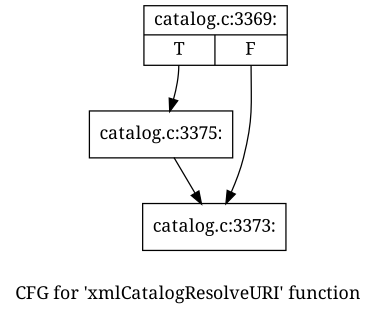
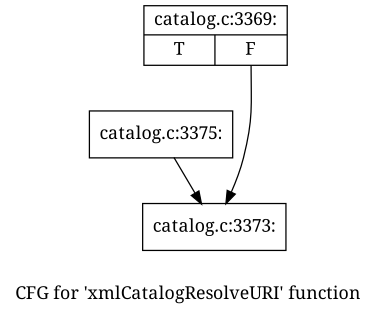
edge "catalog.c:3369:" -> "catalog.c:3375:": removed
